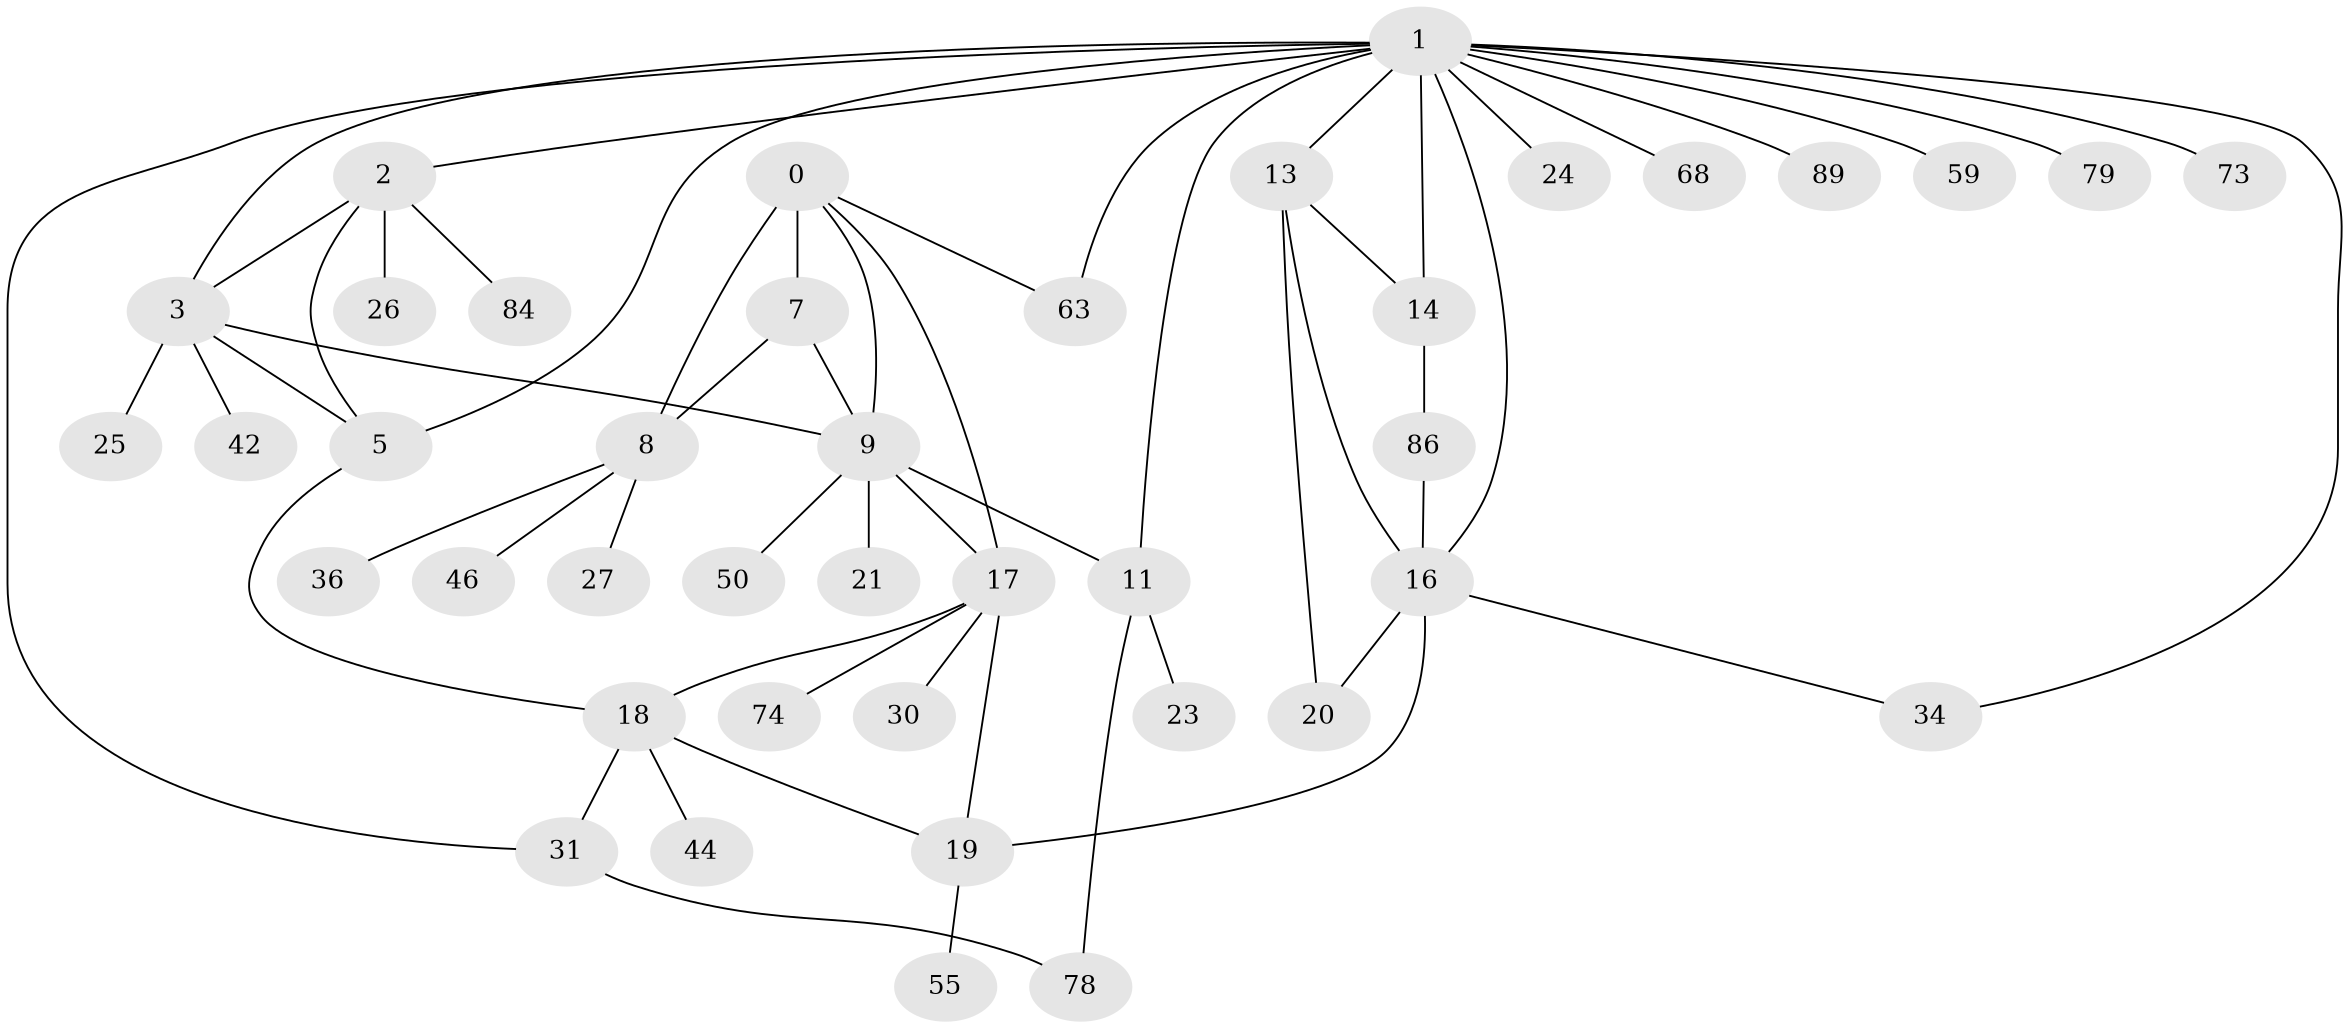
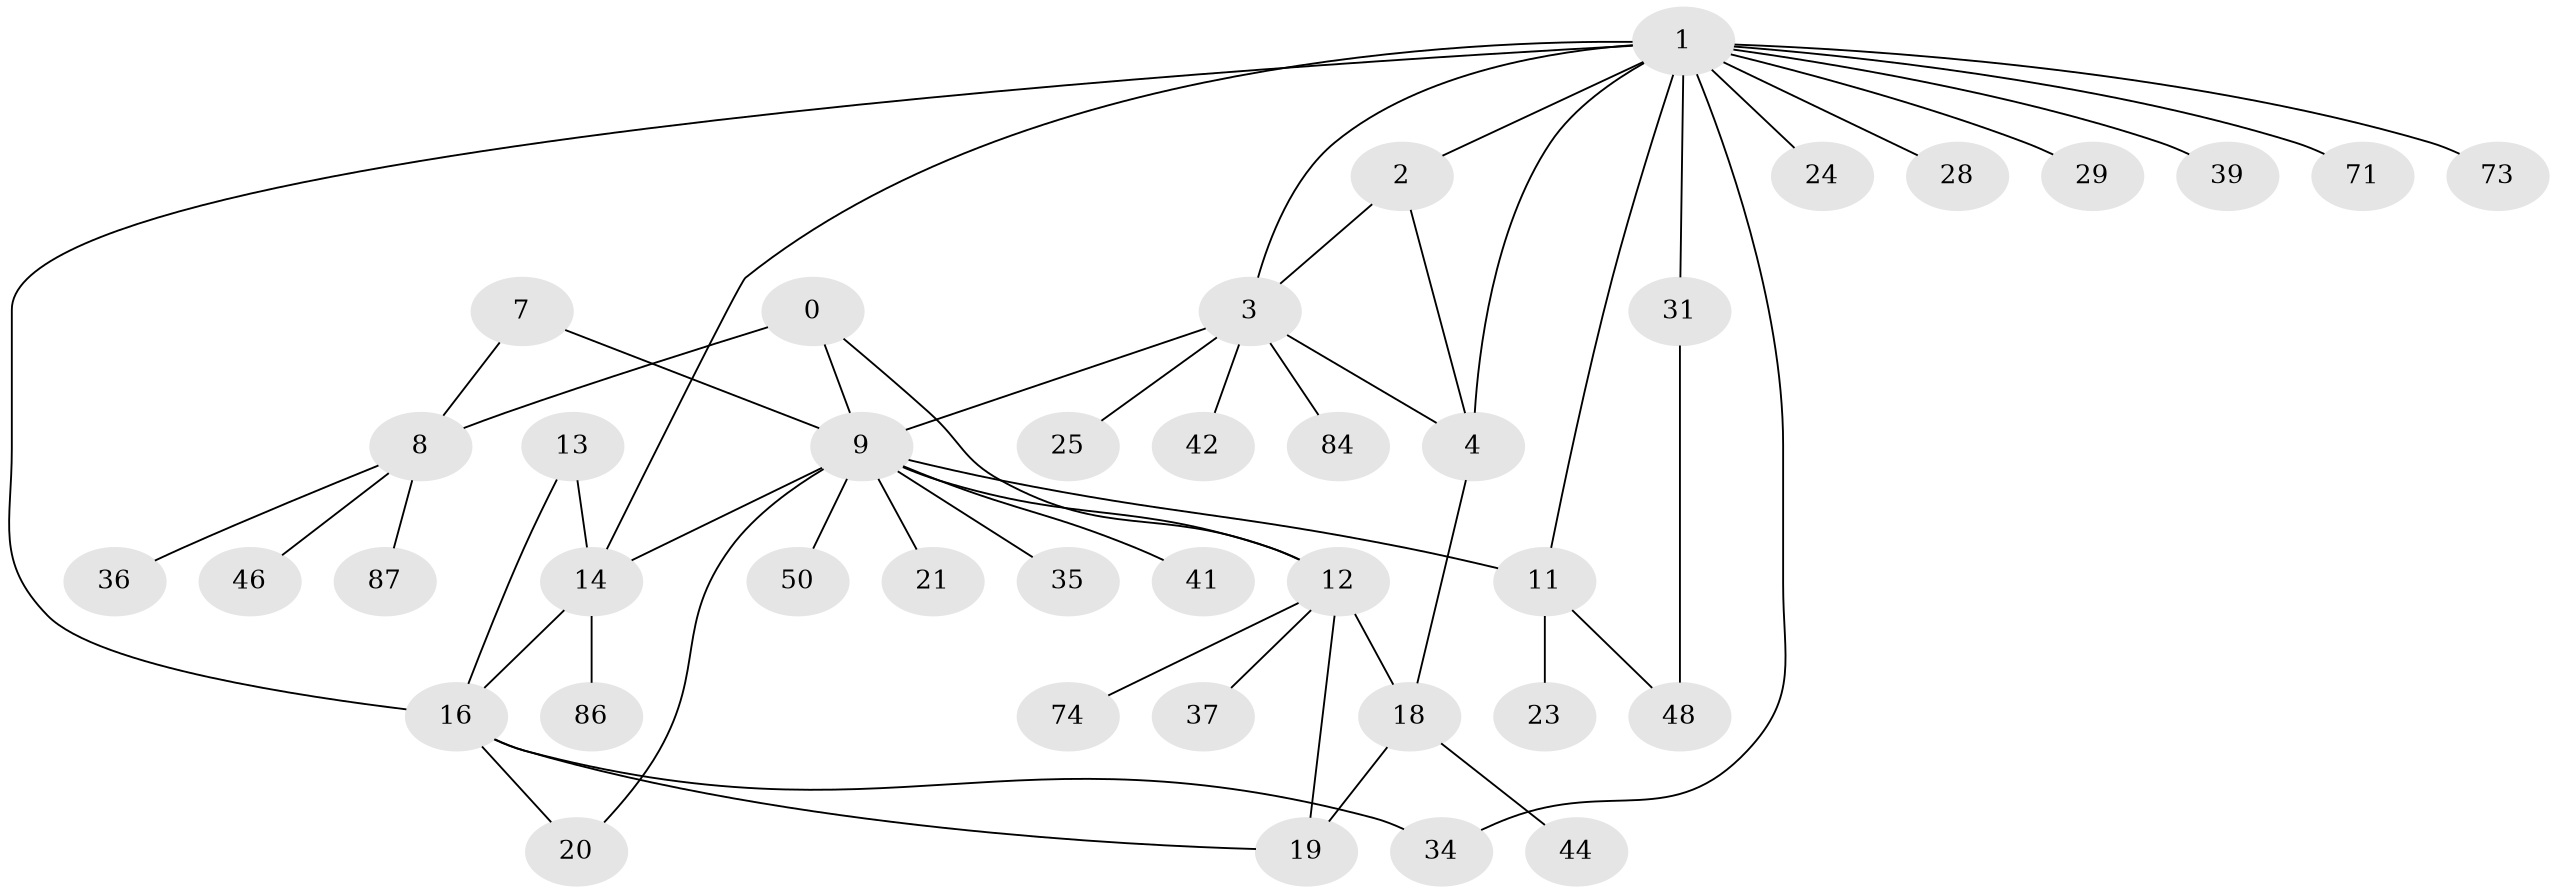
edge "1" -- "13": removed
node "68": label "68" -> "28"
node "89": label "89" -> "29"
node "59": label "59" -> "39"
node "79": label "79" -> "71"
edge "2" -- "84": now "3" -- "84"
edge "0" -- "7": removed
node "26": removed
node "63": removed
node "5": label "5" -> "4"
edge "13" -- "20": now "9" -- "20"
edge "9" -- "14": added
edge "86" -- "16": now "14" -- "16"
node "27": label "27" -> "87"
node "17": label "17" -> "12"
node "35": added
node "41": added
node "30": label "30" -> "37"
edge "18" -- "31": removed
node "55": removed
node "78": label "78" -> "48"
